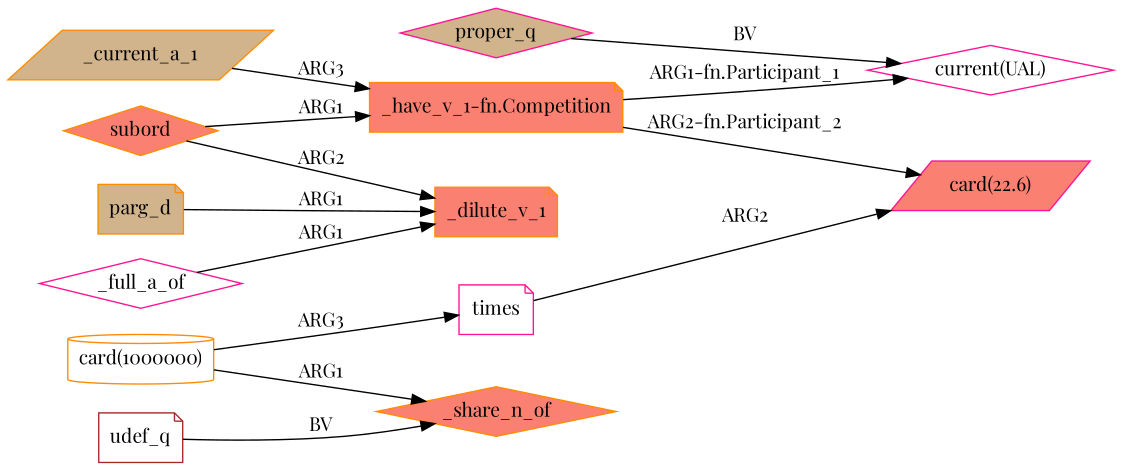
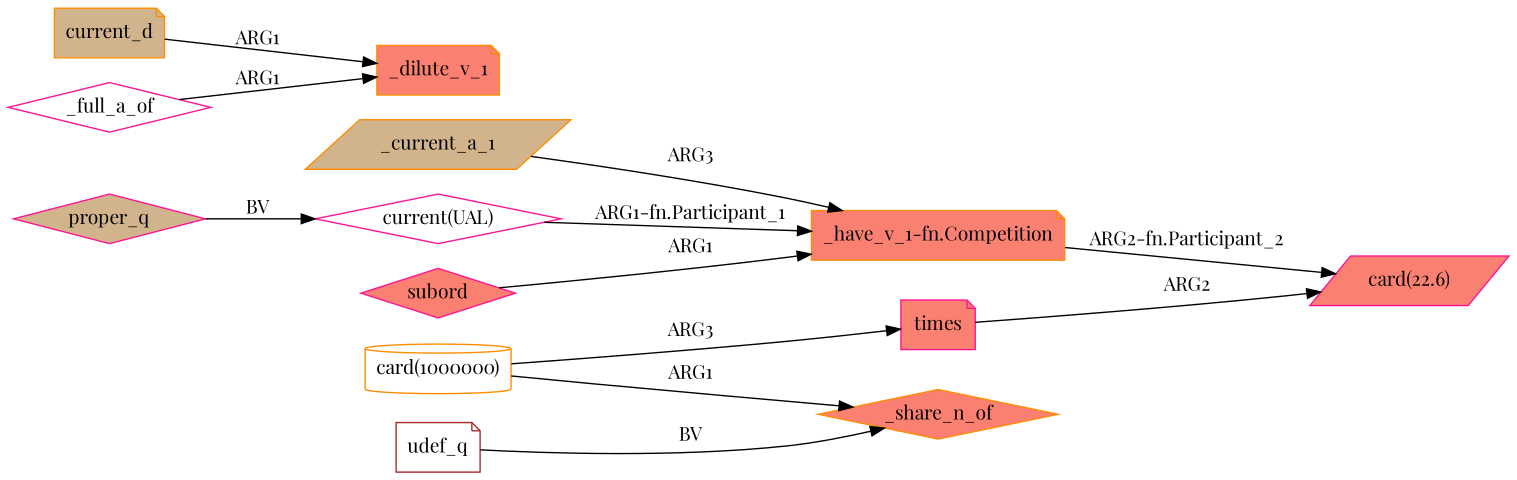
edge "_have_v_1-fn.Competition" -> "current(UAL)": reversed
node "subord": color darkorange -> deeppink
edge "subord" -> "_dilute_v_1": removed, label "ARG2"
node "parg_d": label "parg_d" -> "current_d"
node "times": fillcolor white -> salmon
